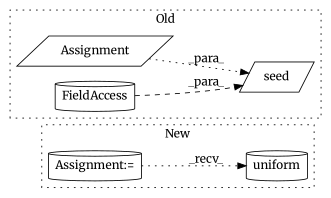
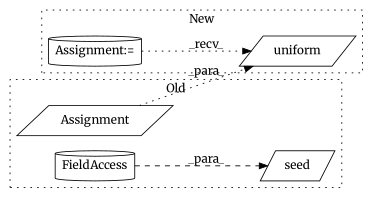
edge "Assignment" -> "seed": now "Assignment" -> "uniform"
node "uniform": shape cylinder -> parallelogram
